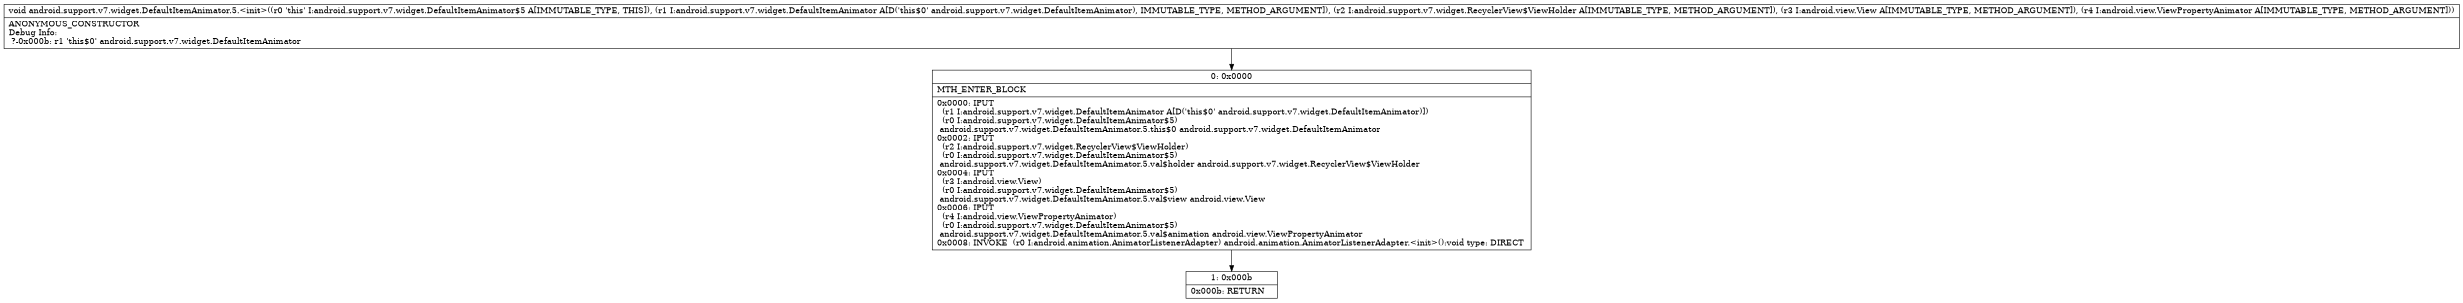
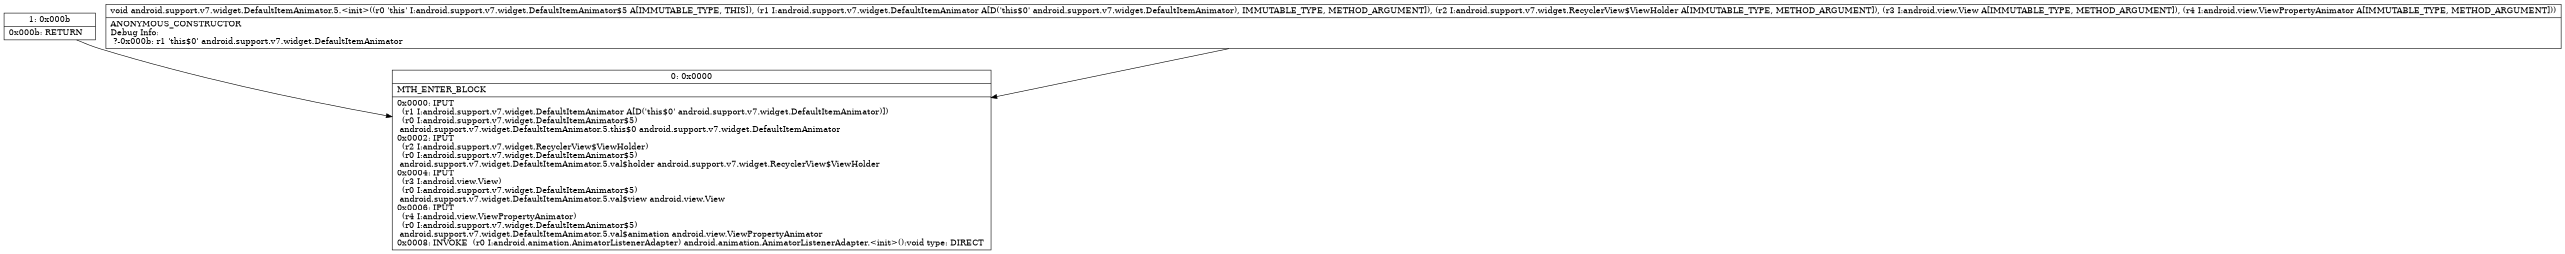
edge "0: 0x0000" -> "1: 0x000b": reversed
